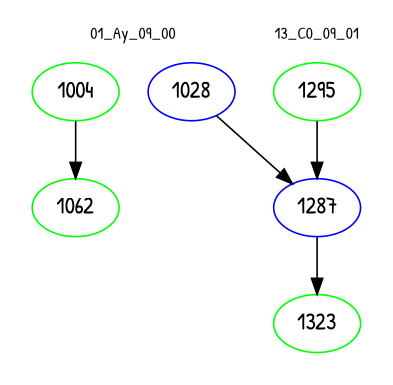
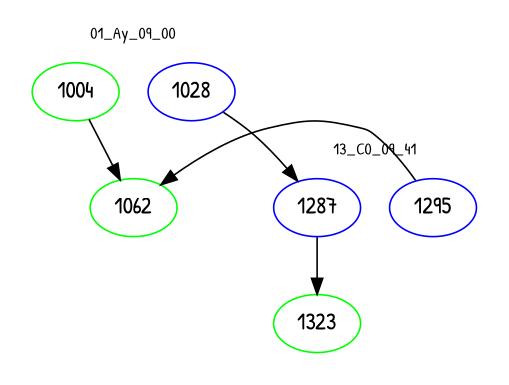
cluster "13_C0_09_01": label "13_C0_09_01" -> "13_C0_09_41"
node "1295": color green -> blue
edge "1295" -> "1287": now "1295" -> "1062"
